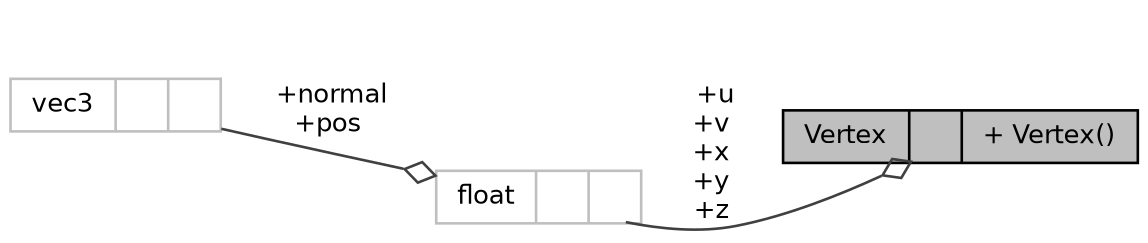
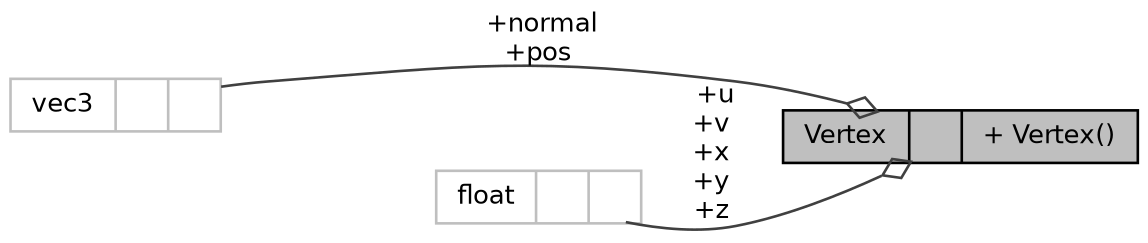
edge "vec3" -> "float": now "vec3" -> "Vertex"
